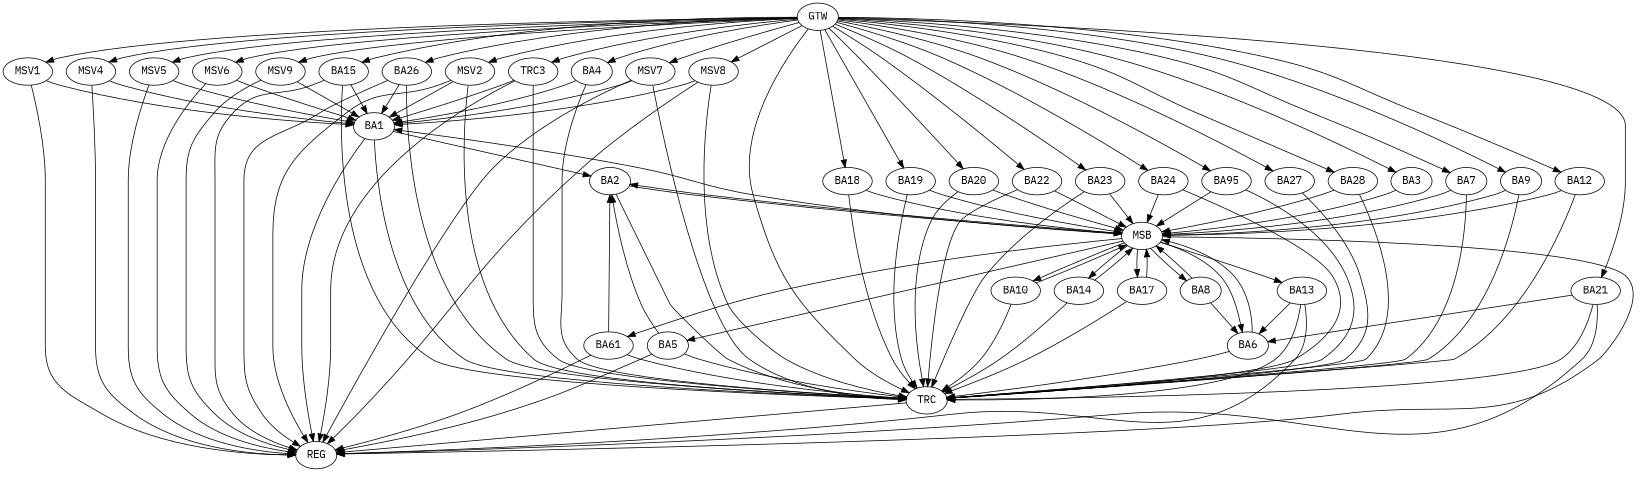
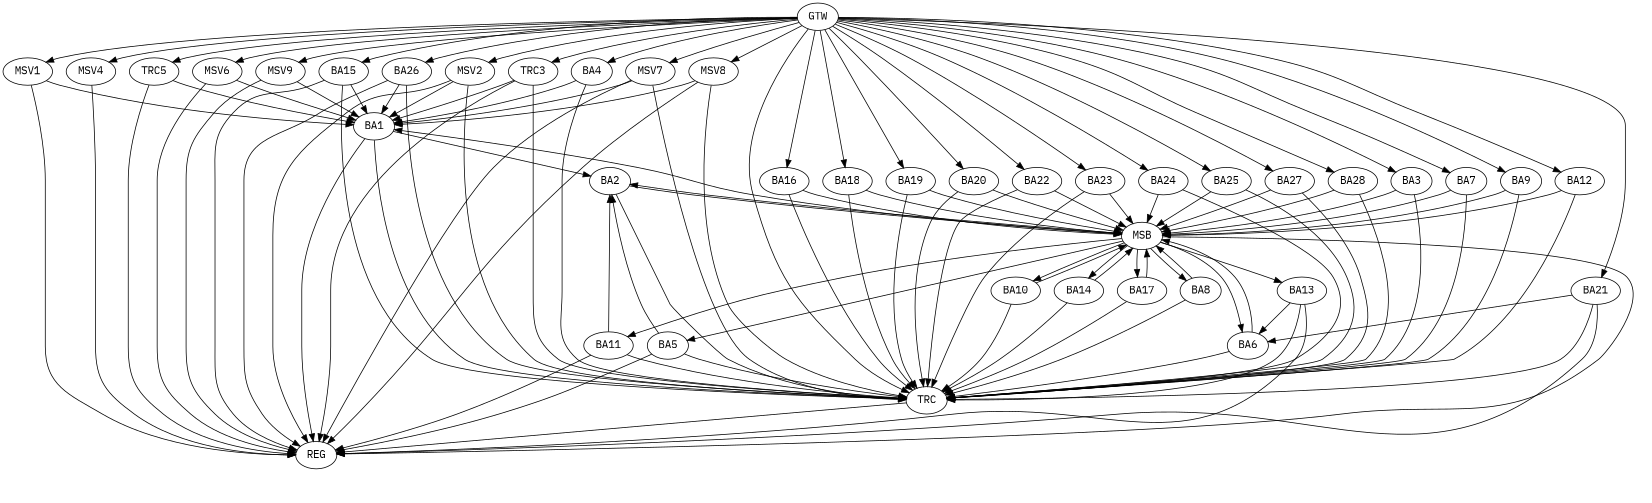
node "MSV5": label "MSV5" -> "TRC5"
edge "MSV4" -> "BA1": removed
node "BA16": added
node "BA95": label "BA95" -> "BA25"
edge "BA27" -> "MSB": added
edge "BA8" -> "BA6": now "BA8" -> "TRC"
node "BA61": label "BA61" -> "BA11"
edge "BA3" -> "TRC": added
